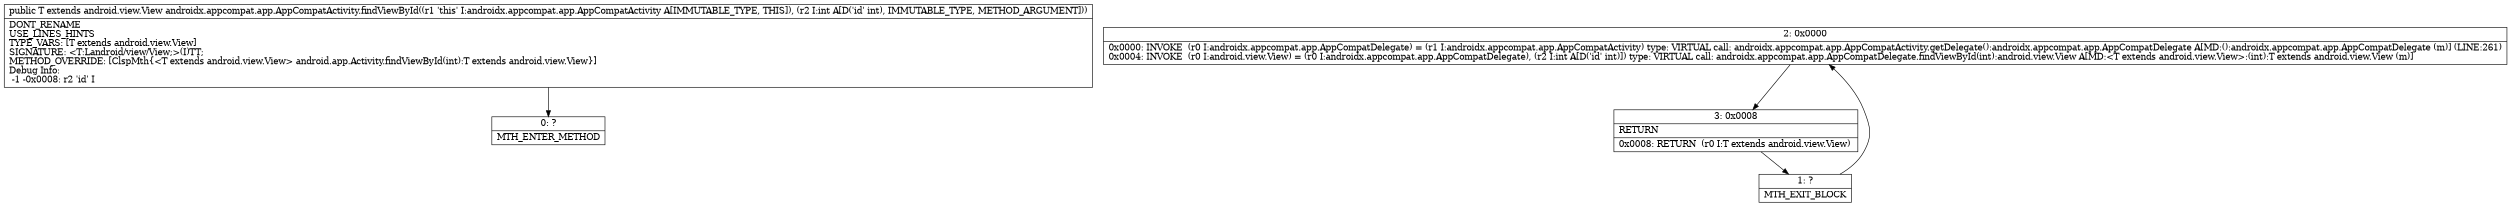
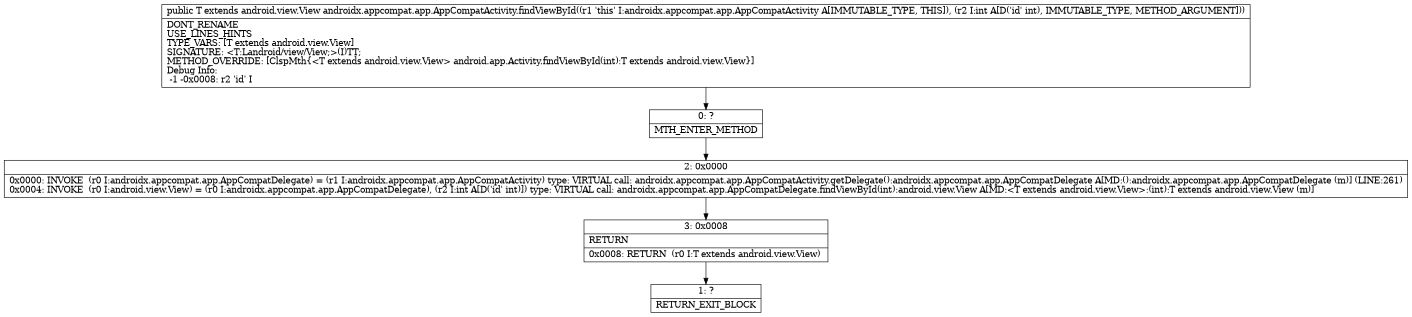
edge "1: ?" -> "2: 0x0000": now "0: ?" -> "2: 0x0000"
node "1: ?": text "MTH_EXIT_BLOCK" -> "RETURN_EXIT_BLOCK"
